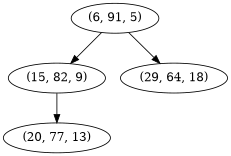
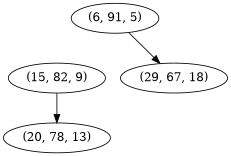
edge "(6, 91, 5)" -> "(15, 82, 9)": removed
node "(29, 64, 18)": label "(29, 64, 18)" -> "(29, 67, 18)"
node "(20, 77, 13)": label "(20, 77, 13)" -> "(20, 78, 13)"
